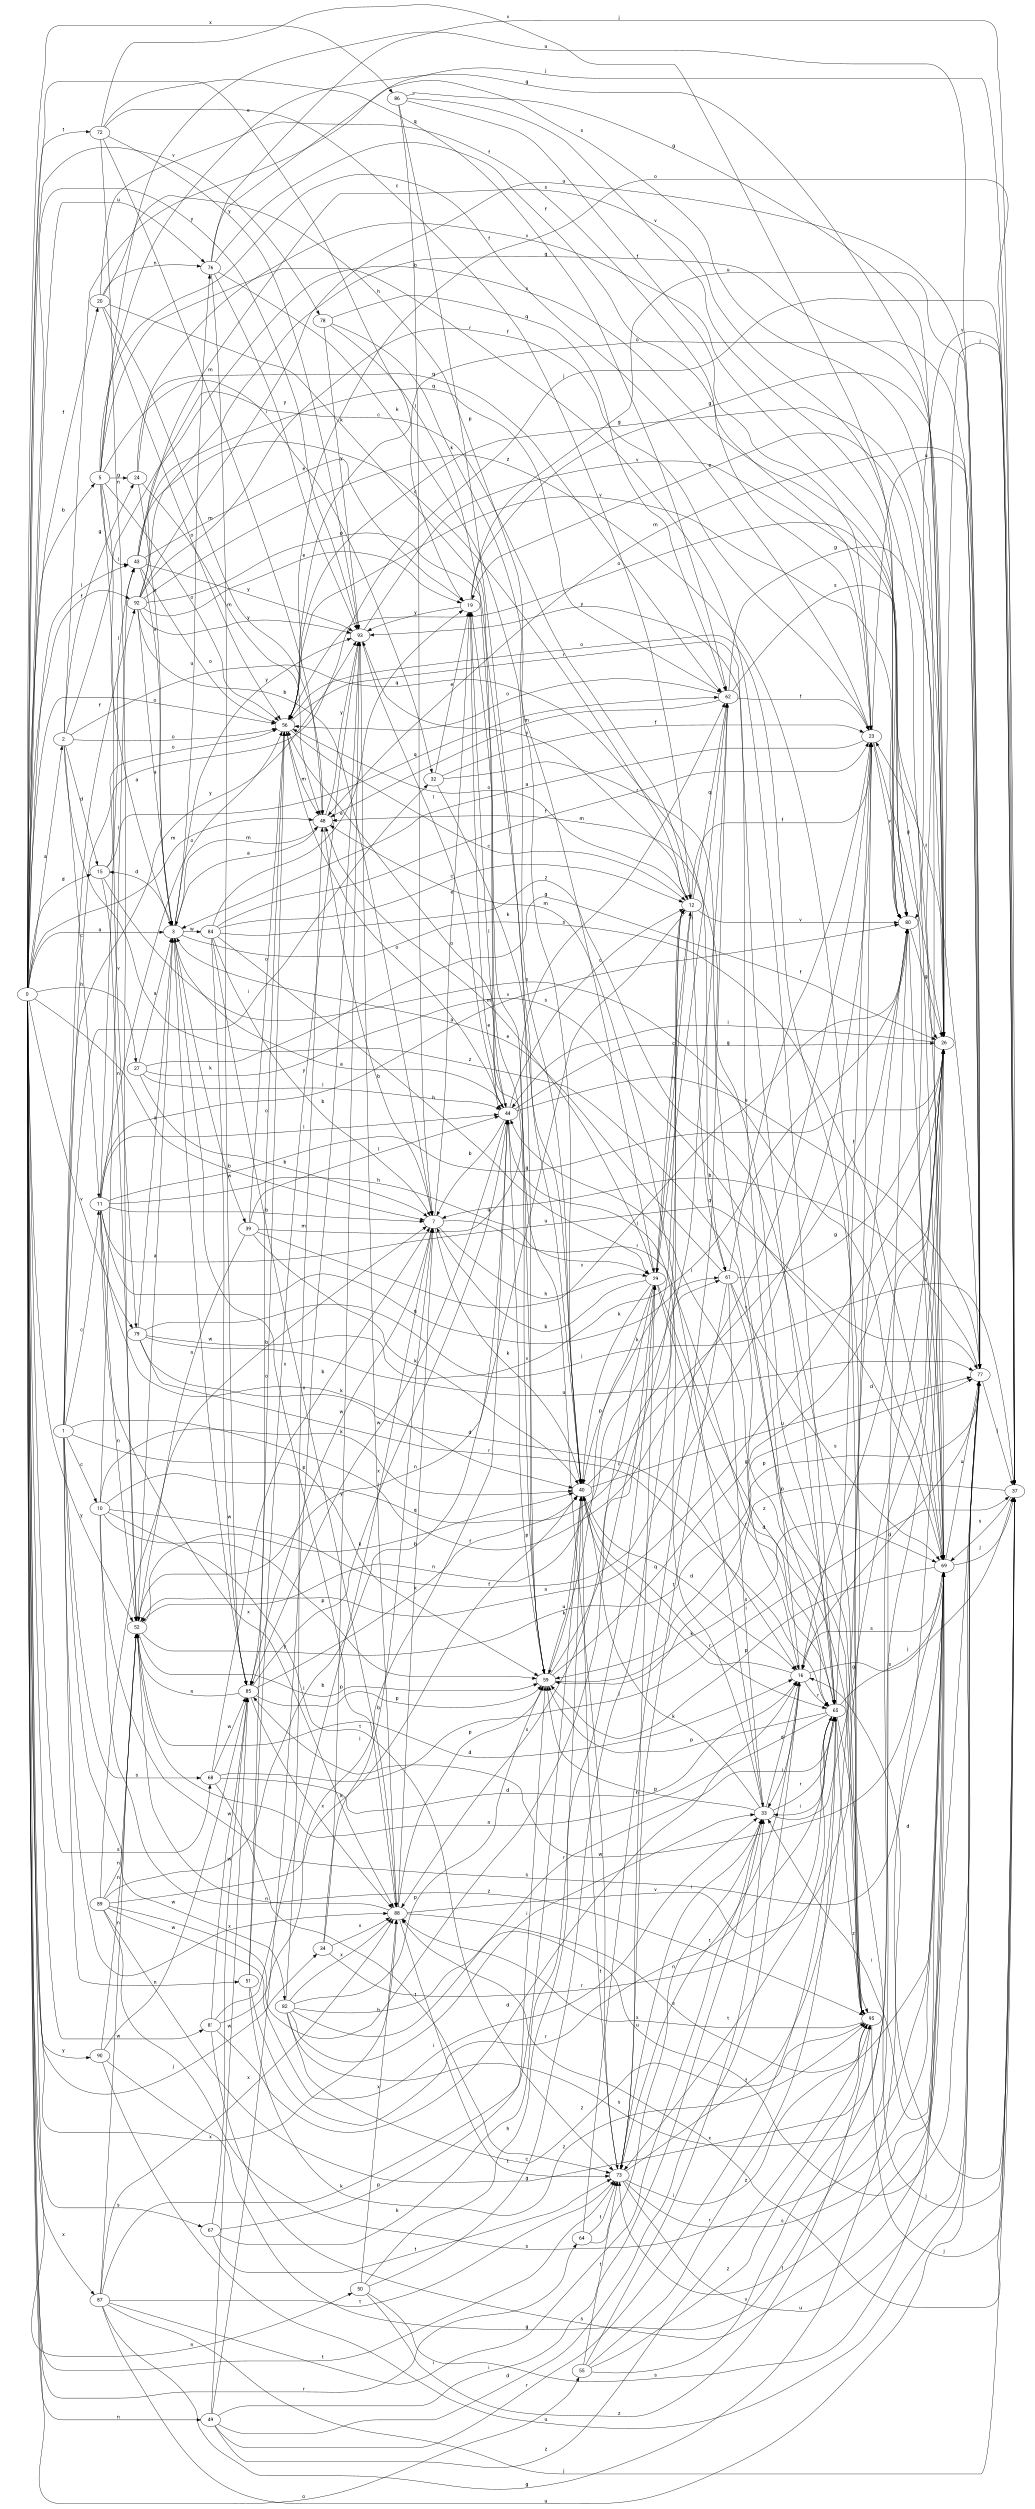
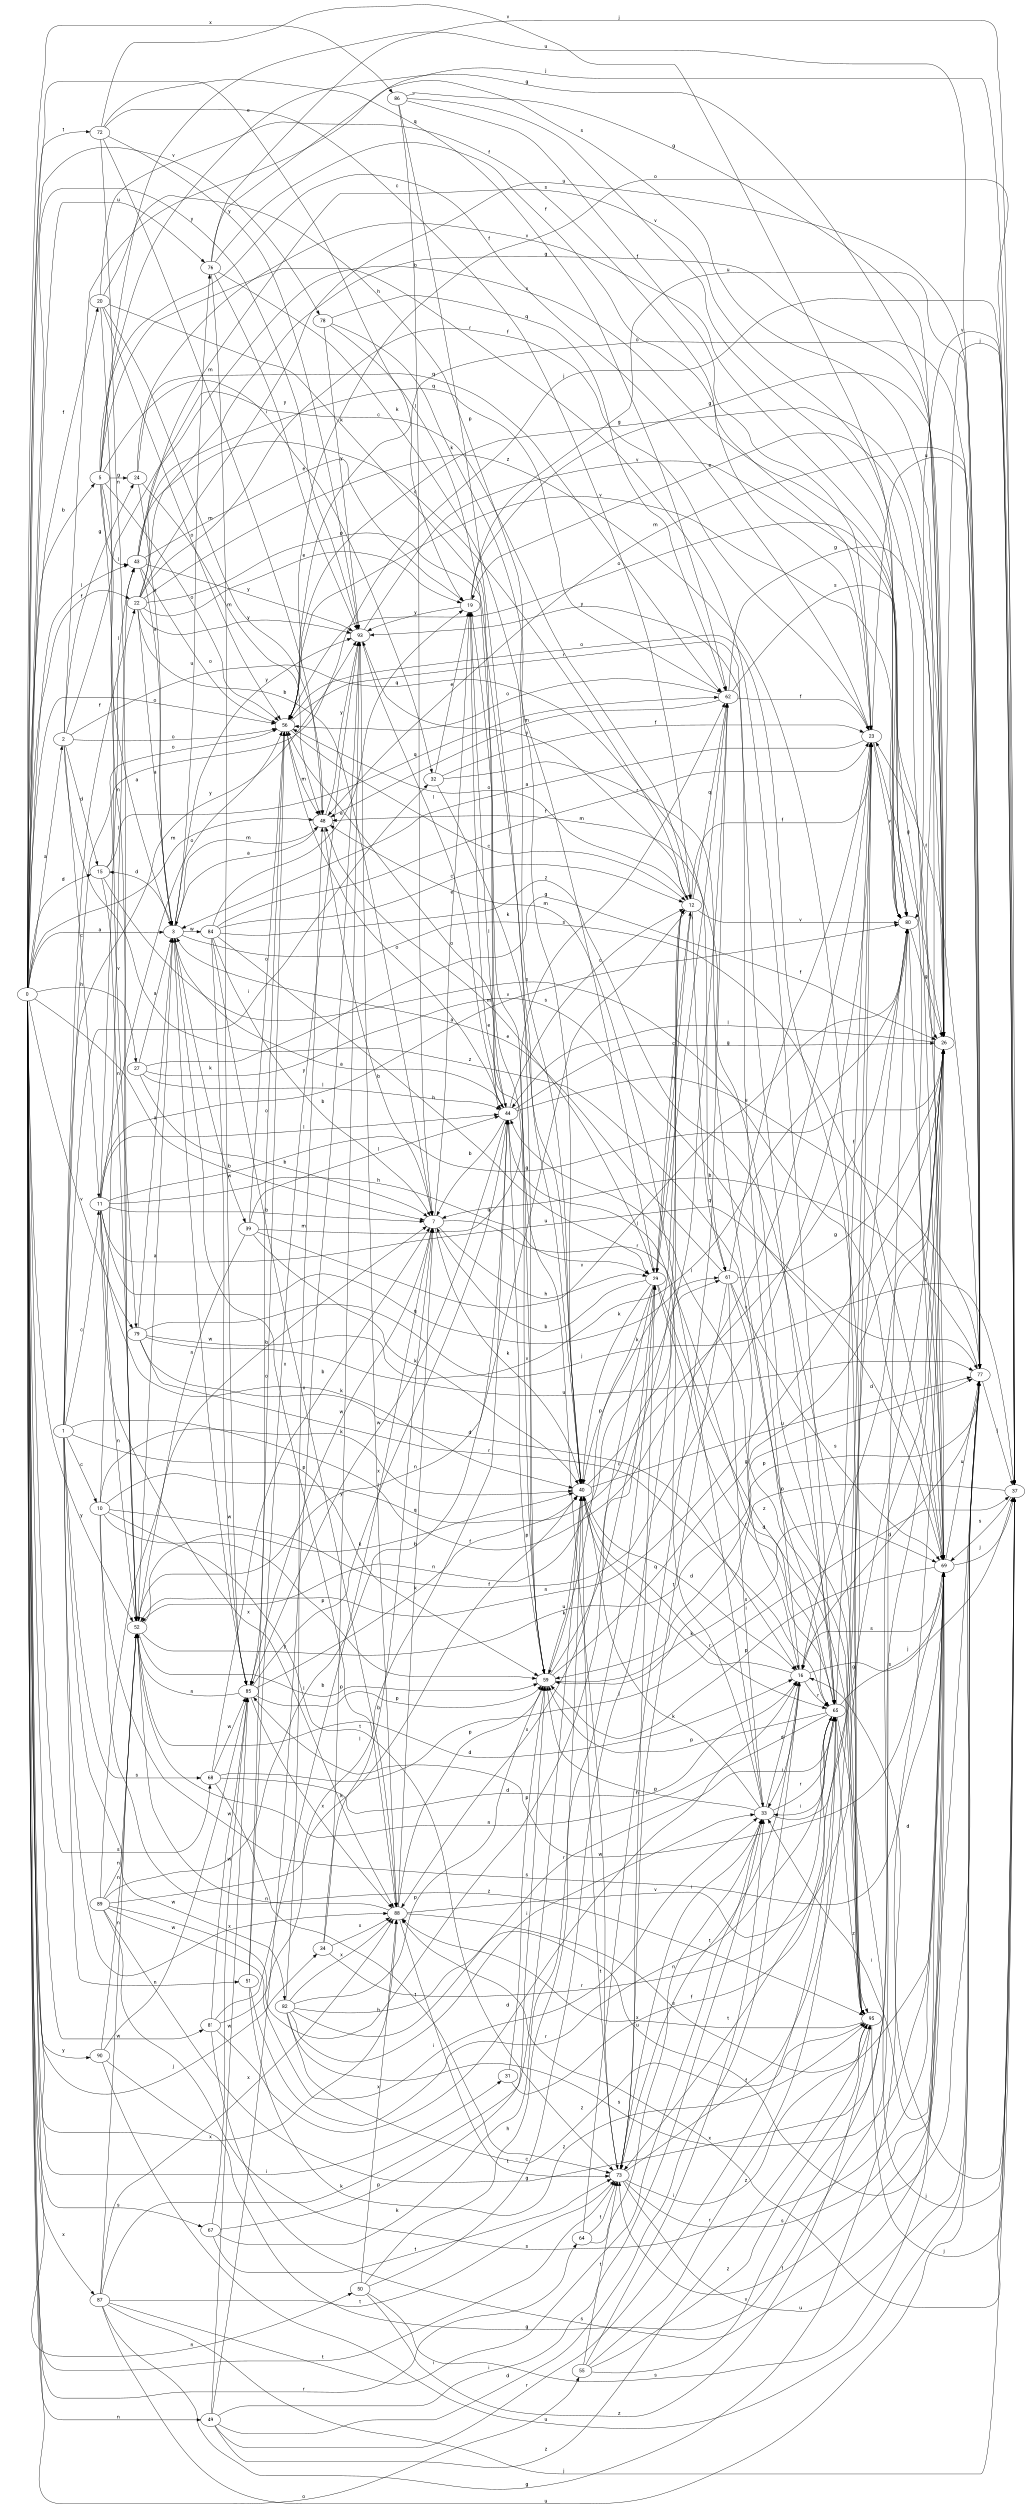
edge "20" -> "76": now "20" -> "52"
node "92": label "92" -> "22"
node "31": added
